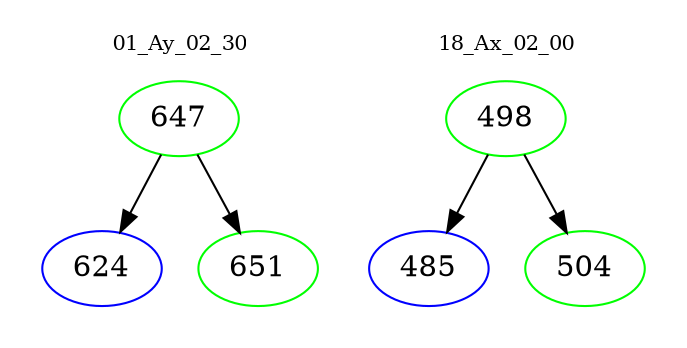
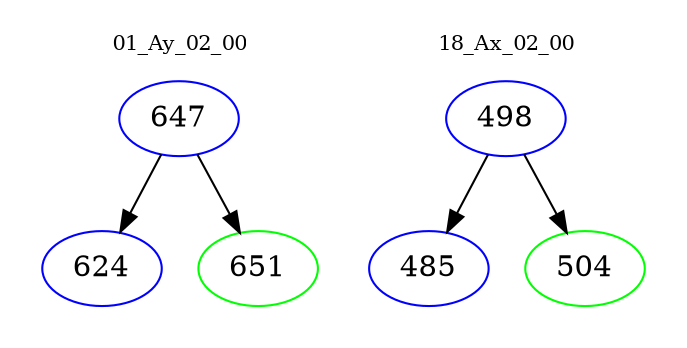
cluster "01_Ay_02_30": label "01_Ay_02_30" -> "01_Ay_02_00"
node "647": color green -> blue
node "498": color green -> blue
